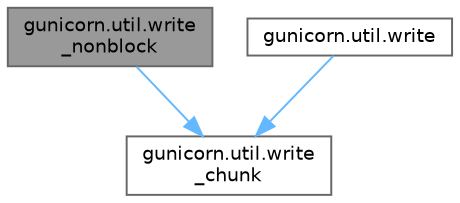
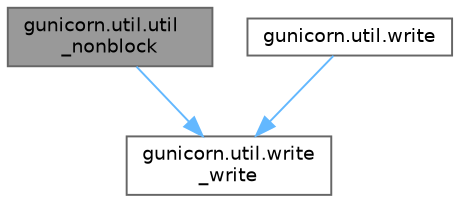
node "gunicorn.util.write _nonblock": label "gunicorn.util.write _nonblock" -> "gunicorn.util.util _nonblock"
node "gunicorn.util.write _chunk": label "gunicorn.util.write _chunk" -> "gunicorn.util.write _write"
